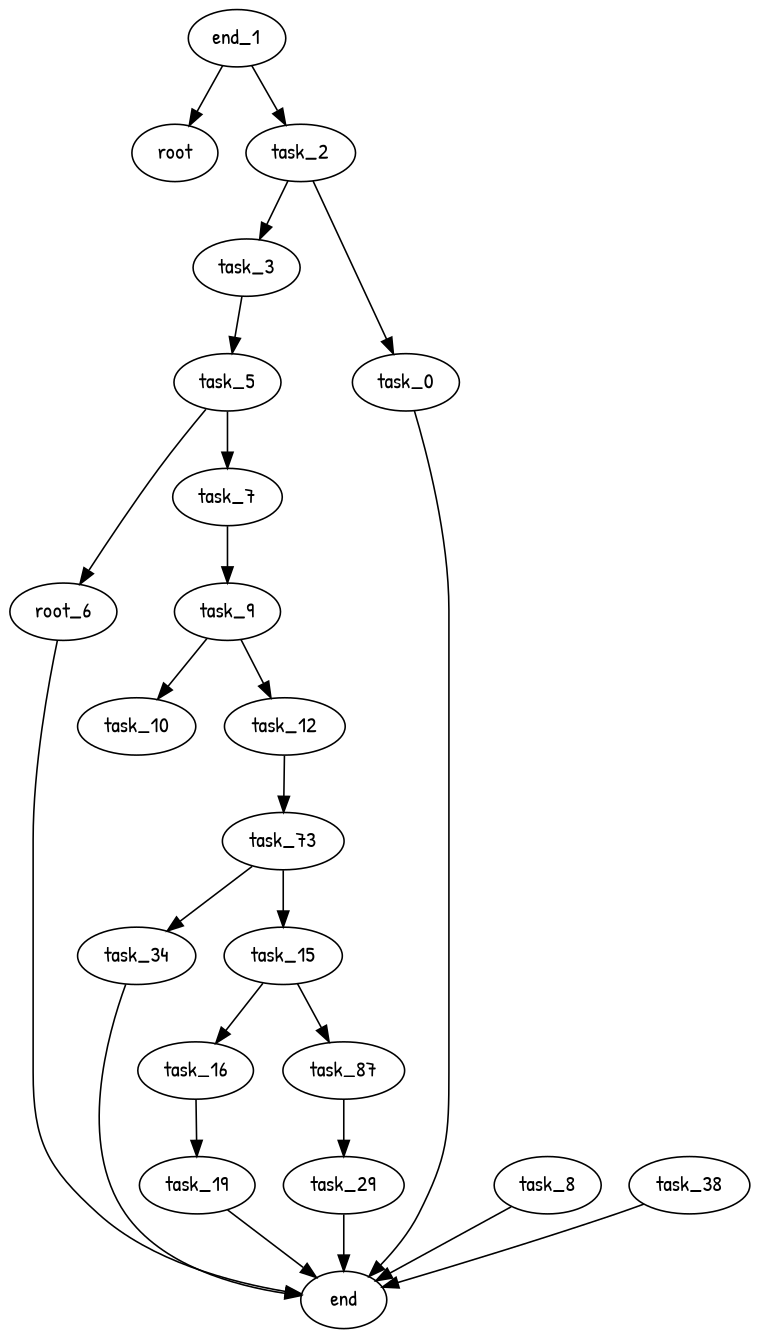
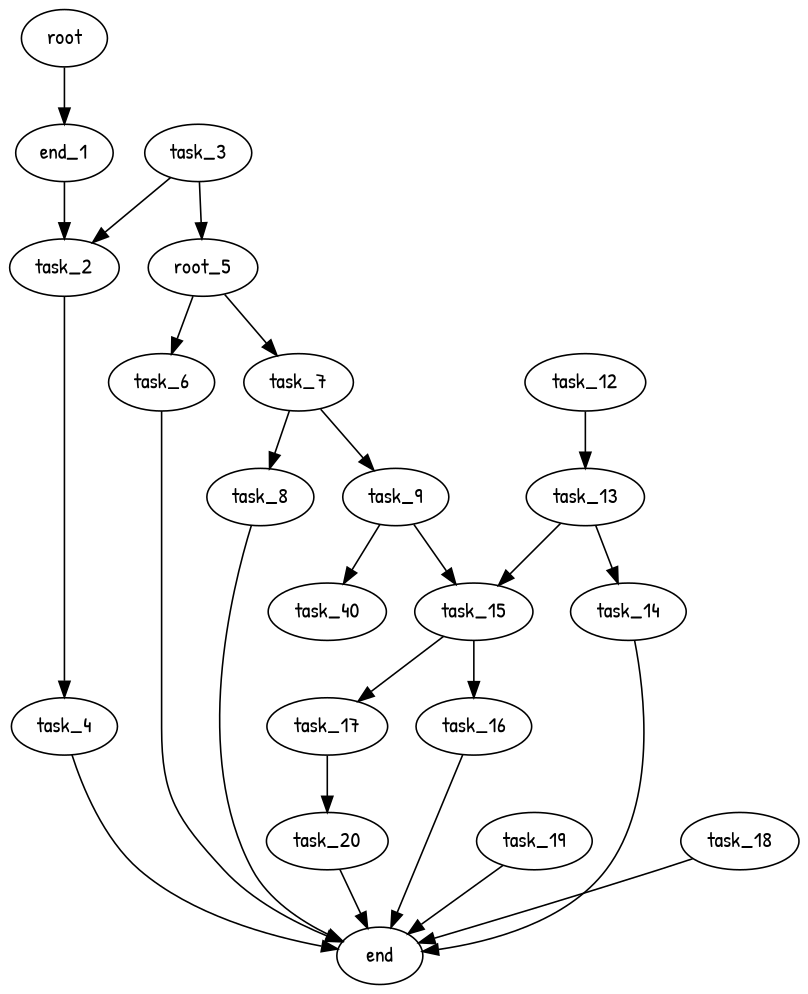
edge "end_1" -> "root": reversed
edge "task_2" -> "task_3": reversed
node "task_5": label "task_5" -> "root_5"
node "task_0": label "task_0" -> "task_4"
edge "task_7" -> "task_8": added
node "root_6": label "root_6" -> "task_6"
edge "task_9" -> "task_12": now "task_9" -> "task_15"
node "task_10": label "task_10" -> "task_40"
node "task_73": label "task_73" -> "task_13"
node "task_34": label "task_34" -> "task_14"
node "task_87": label "task_87" -> "task_17"
edge "task_16" -> "task_19": now "task_16" -> "end"
node "task_29": label "task_29" -> "task_20"
node "task_38": label "task_38" -> "task_18"
